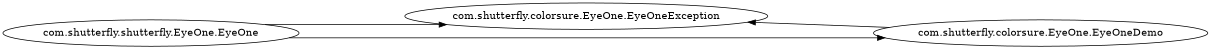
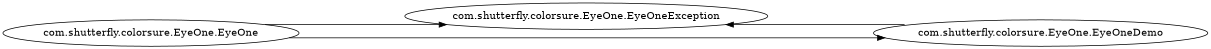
edge "com.shutterfly.colorsure.EyeOne.EyeOneDemo" -> "com.shutterfly.colorsure.EyeOne.EyeOneException": reversed
node "com.shutterfly.shutterfly.EyeOne.EyeOne": label "com.shutterfly.shutterfly.EyeOne.EyeOne" -> "com.shutterfly.colorsure.EyeOne.EyeOne"
